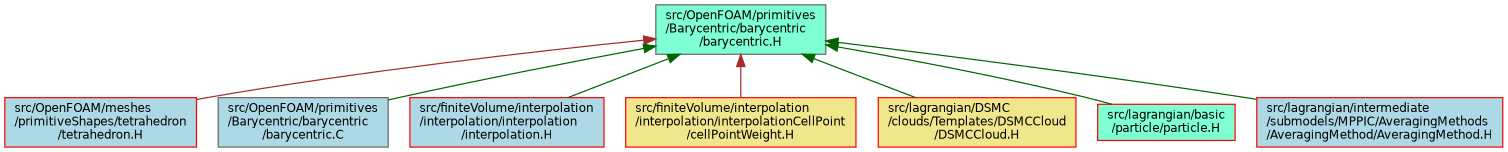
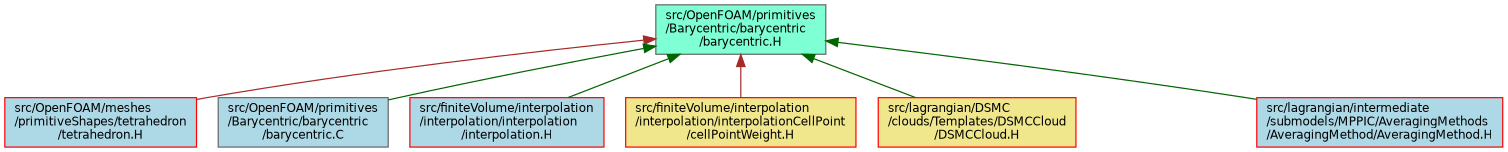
node "src/lagrangian/basic /particle/particle.H": removed
